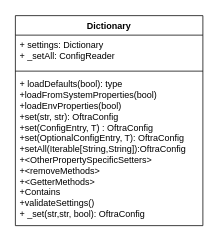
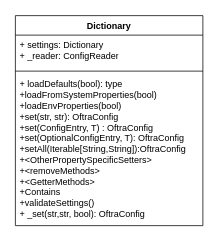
node "+ settings: Dictionary + _setAll: ConfigReader": label "+ settings: Dictionary + _setAll: ConfigReader" -> "+ settings: Dictionary + _reader: ConfigReader"
